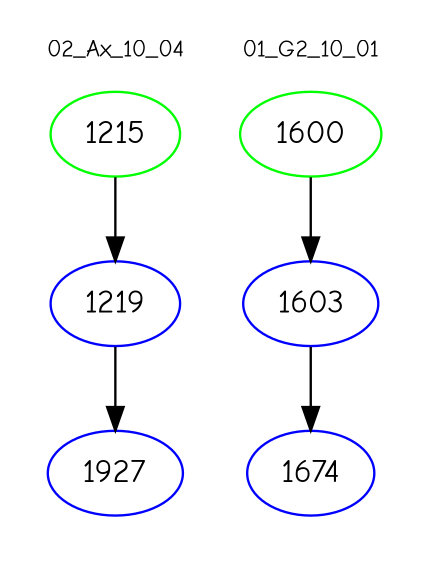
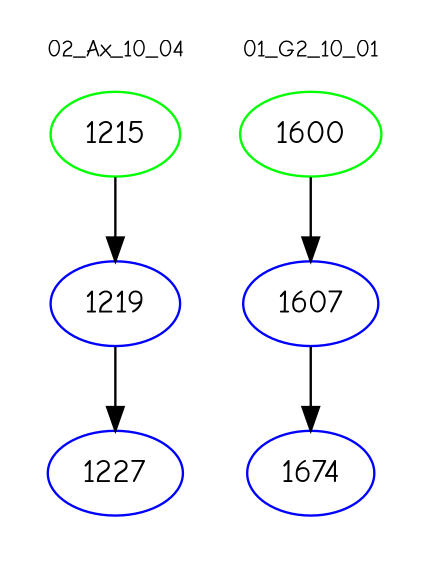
node "1603": label "1603" -> "1607"
node "1927": label "1927" -> "1227"
